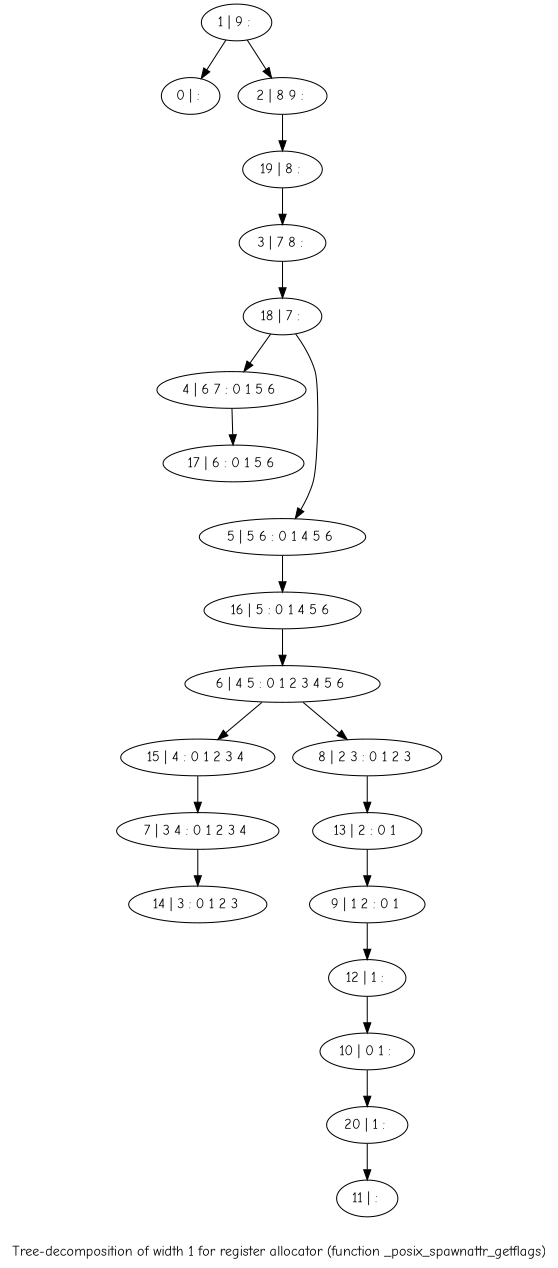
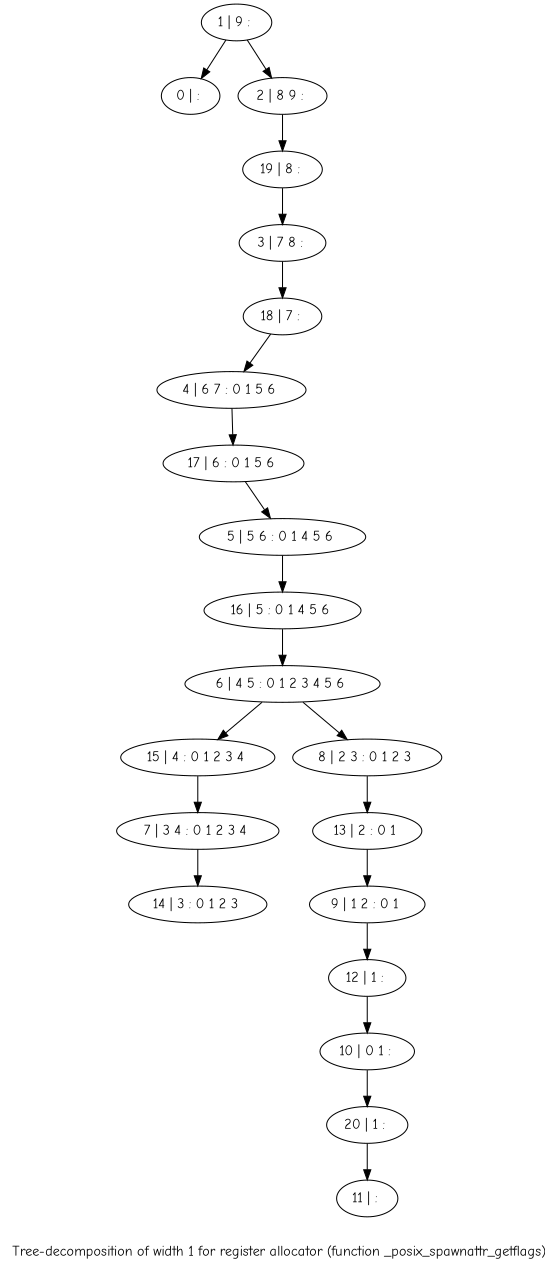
edge "18 | 7 :" -> "5 | 5 6 : 0 1 4 5 6": now "17 | 6 : 0 1 5 6" -> "5 | 5 6 : 0 1 4 5 6"
